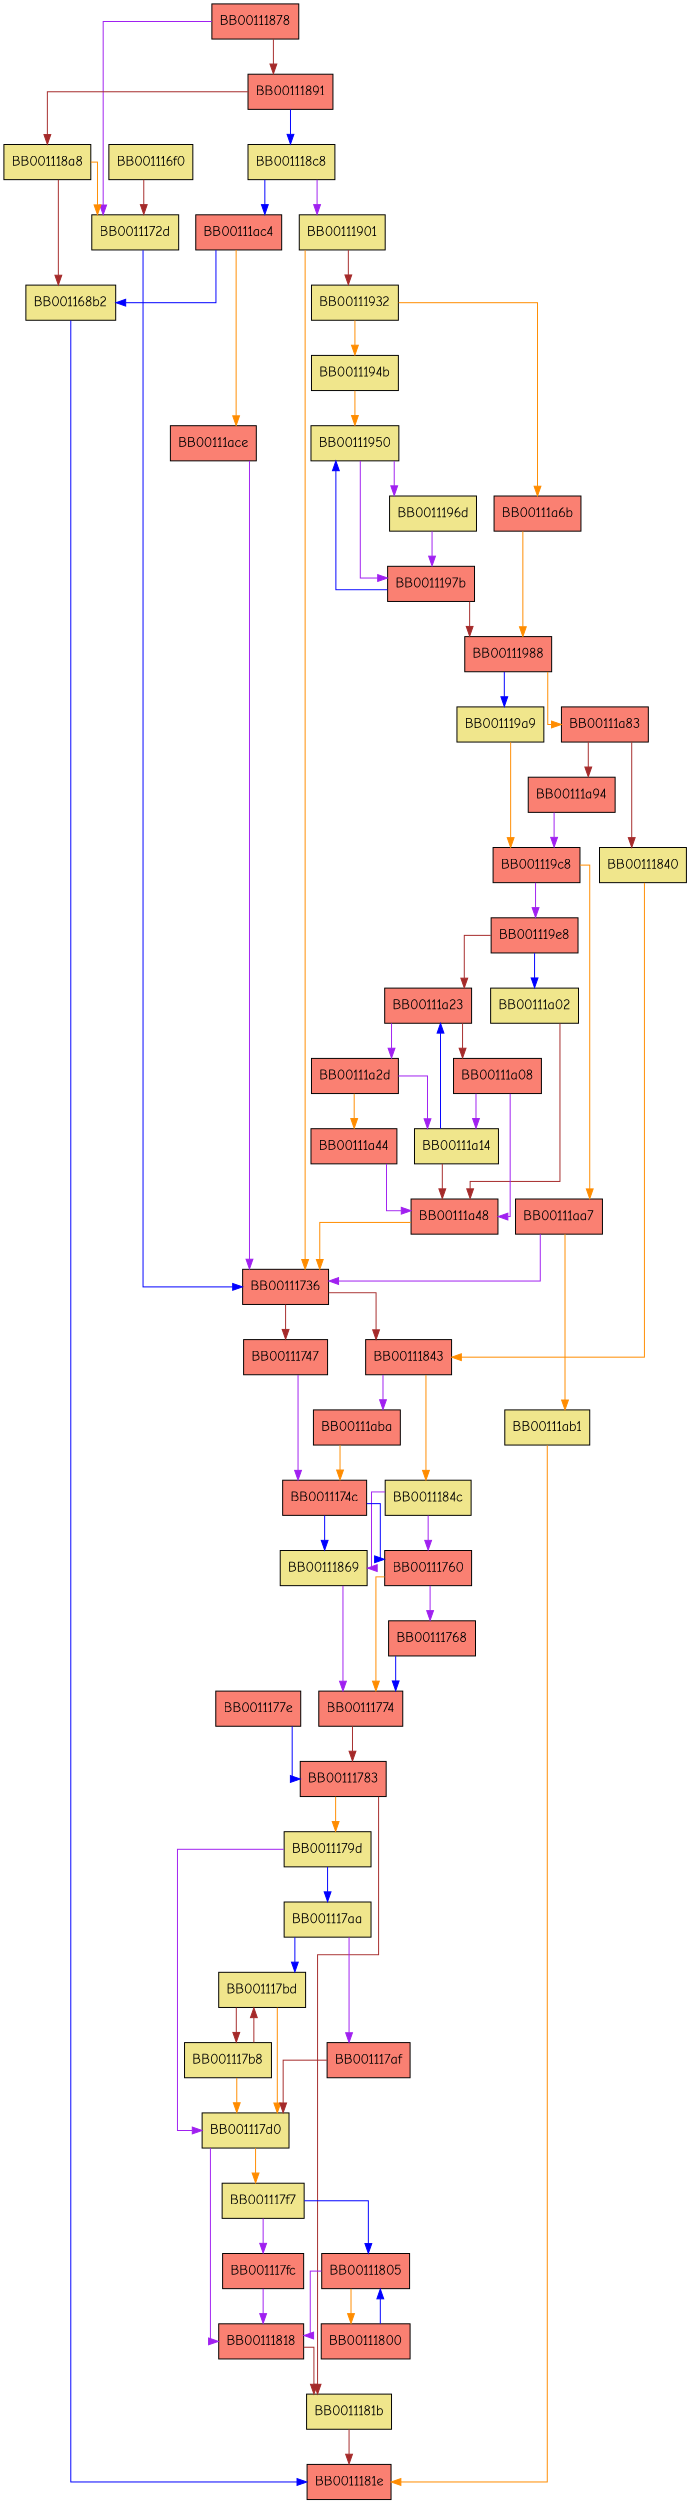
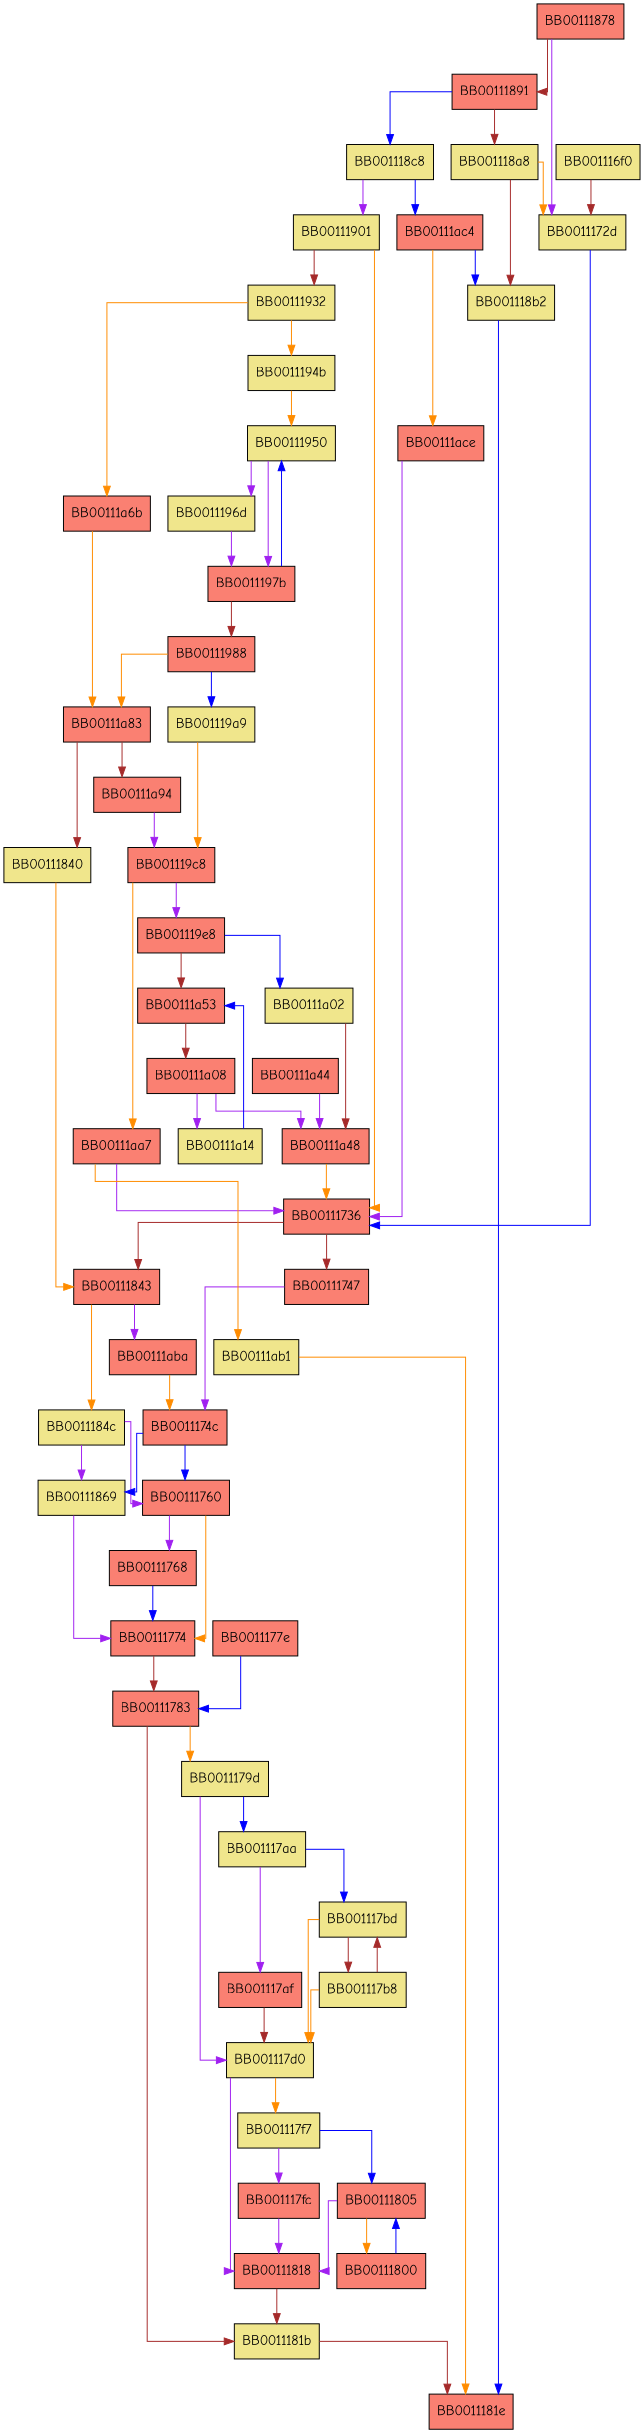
node "BB001168b2": label "BB001168b2" -> "BB001118b2"
edge "BB00111a6b" -> "BB00111988": now "BB00111a6b" -> "BB00111a83"
node "BB00111a23": label "BB00111a23" -> "BB00111a53"
node "BB00111a2d": removed
edge "BB00111a14" -> "BB00111a48": removed
